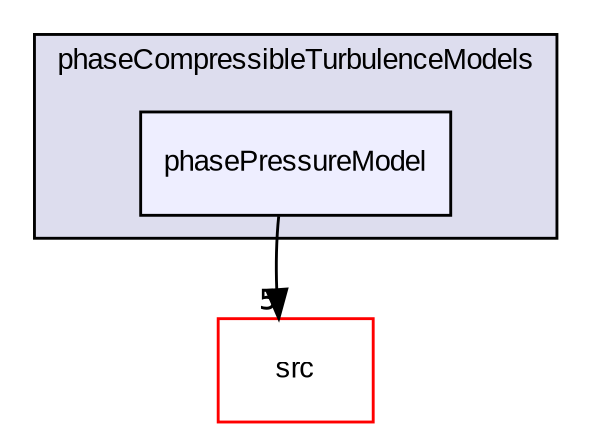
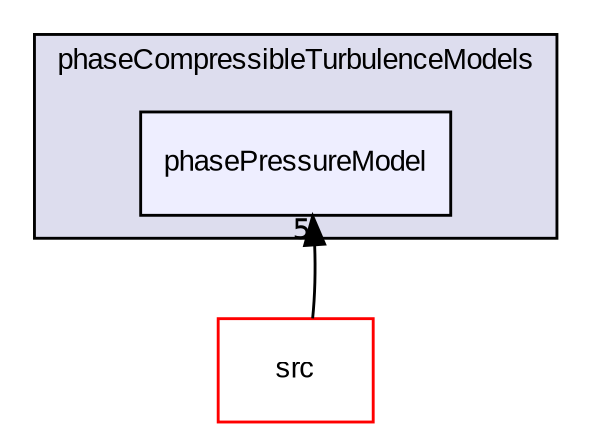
edge "phasePressureModel" -> "src": reversed
